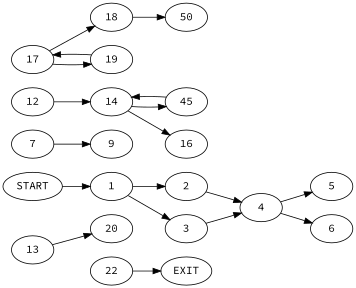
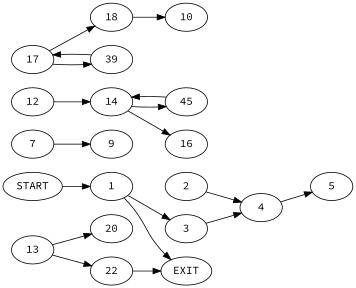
node "50": label "50" -> "10"
node "19": label "19" -> "39"
edge "1" -> "2": now "1" -> "EXIT"
node "6": removed
edge "13" -> "22": added
